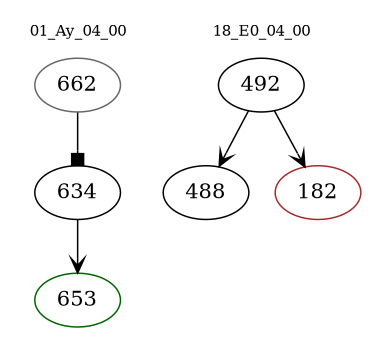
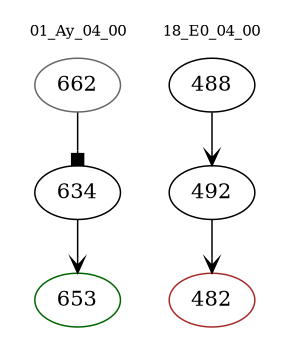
edge "492" -> "488": reversed
node "182": label "182" -> "482"
